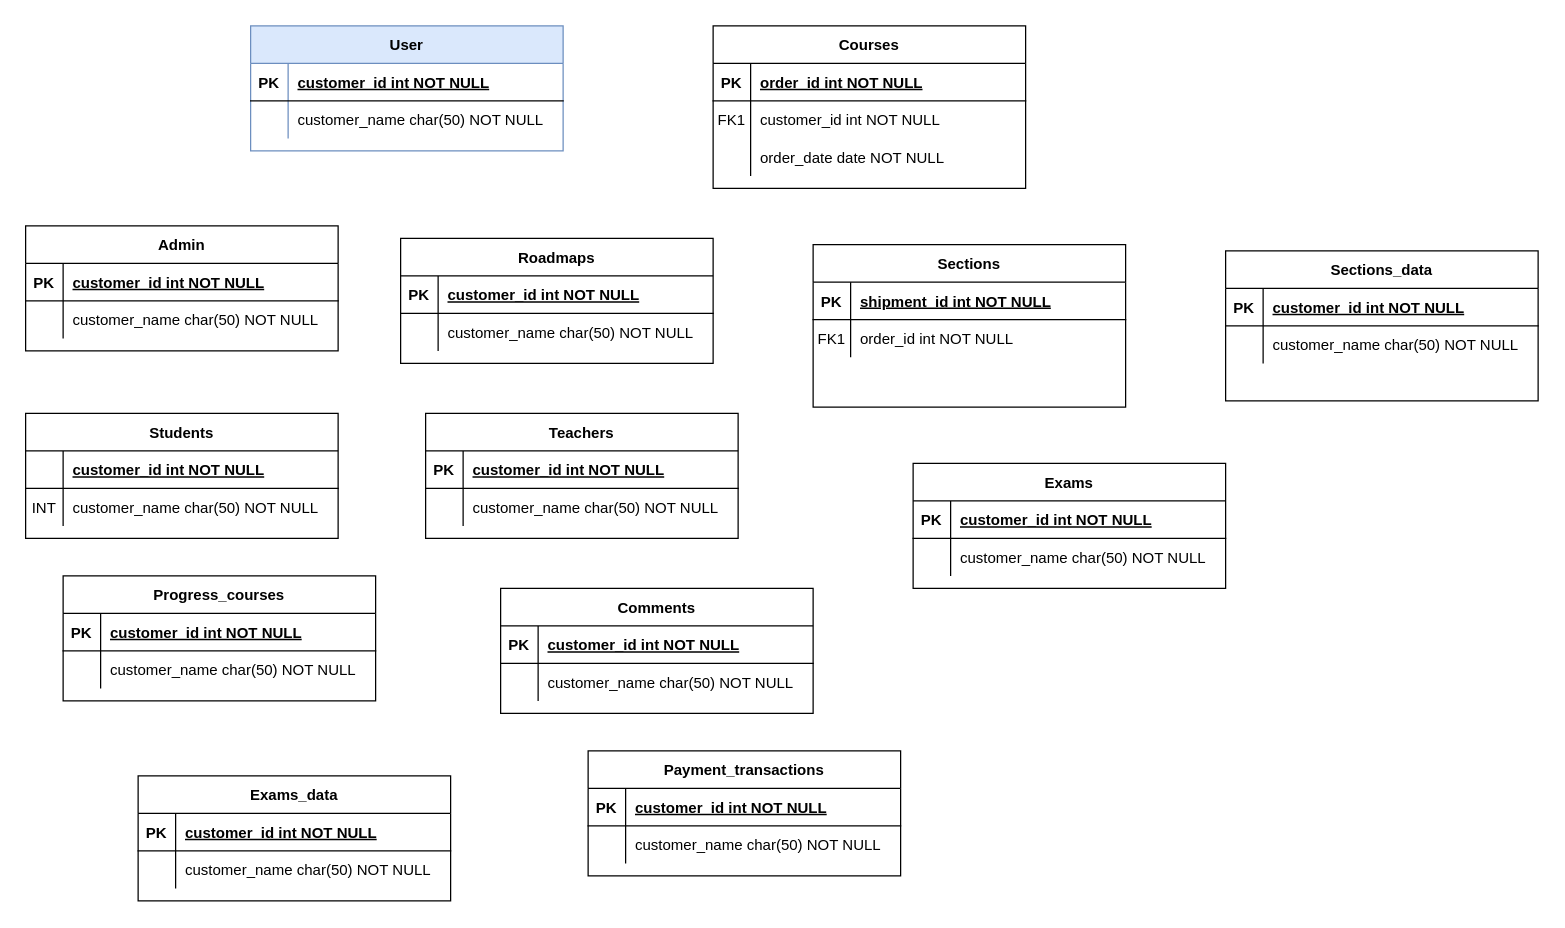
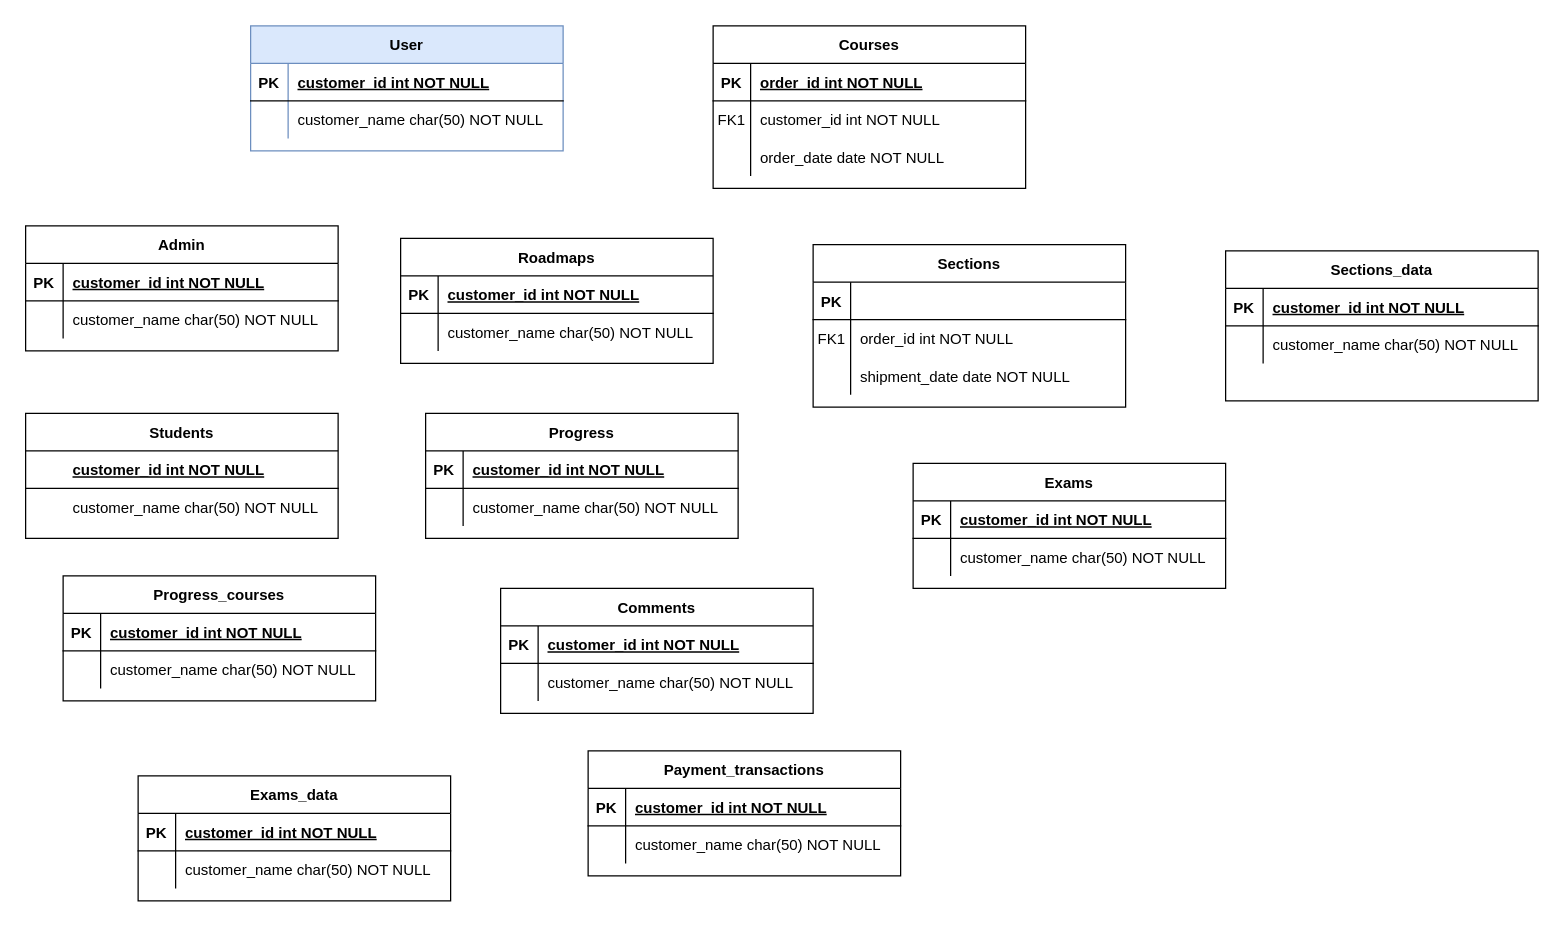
node "shipment_id int NOT NULL": removed
node "shipment_date date NOT NULL": added
node "Teachers": label "Teachers" -> "Progress"
node "INT": removed
